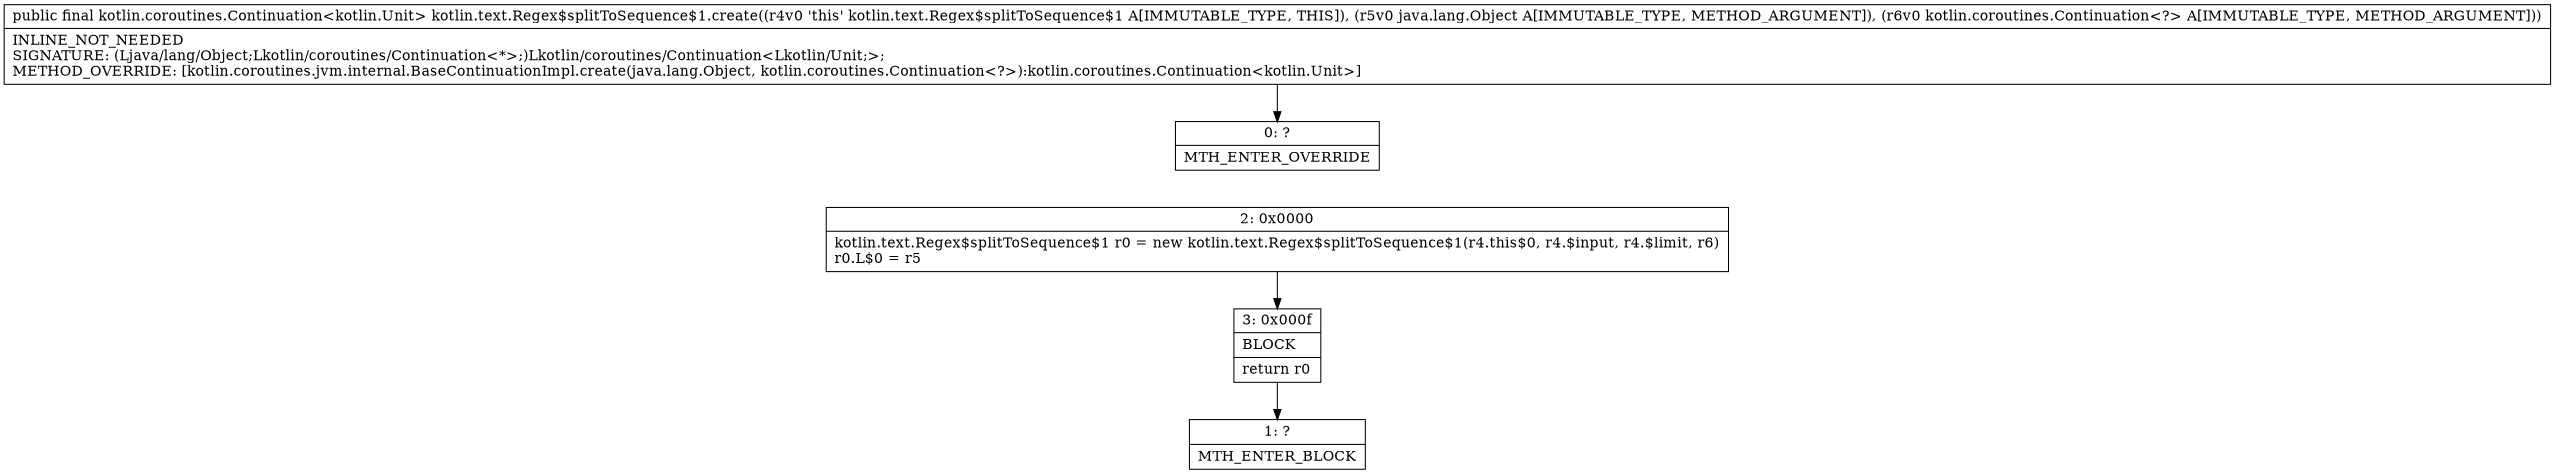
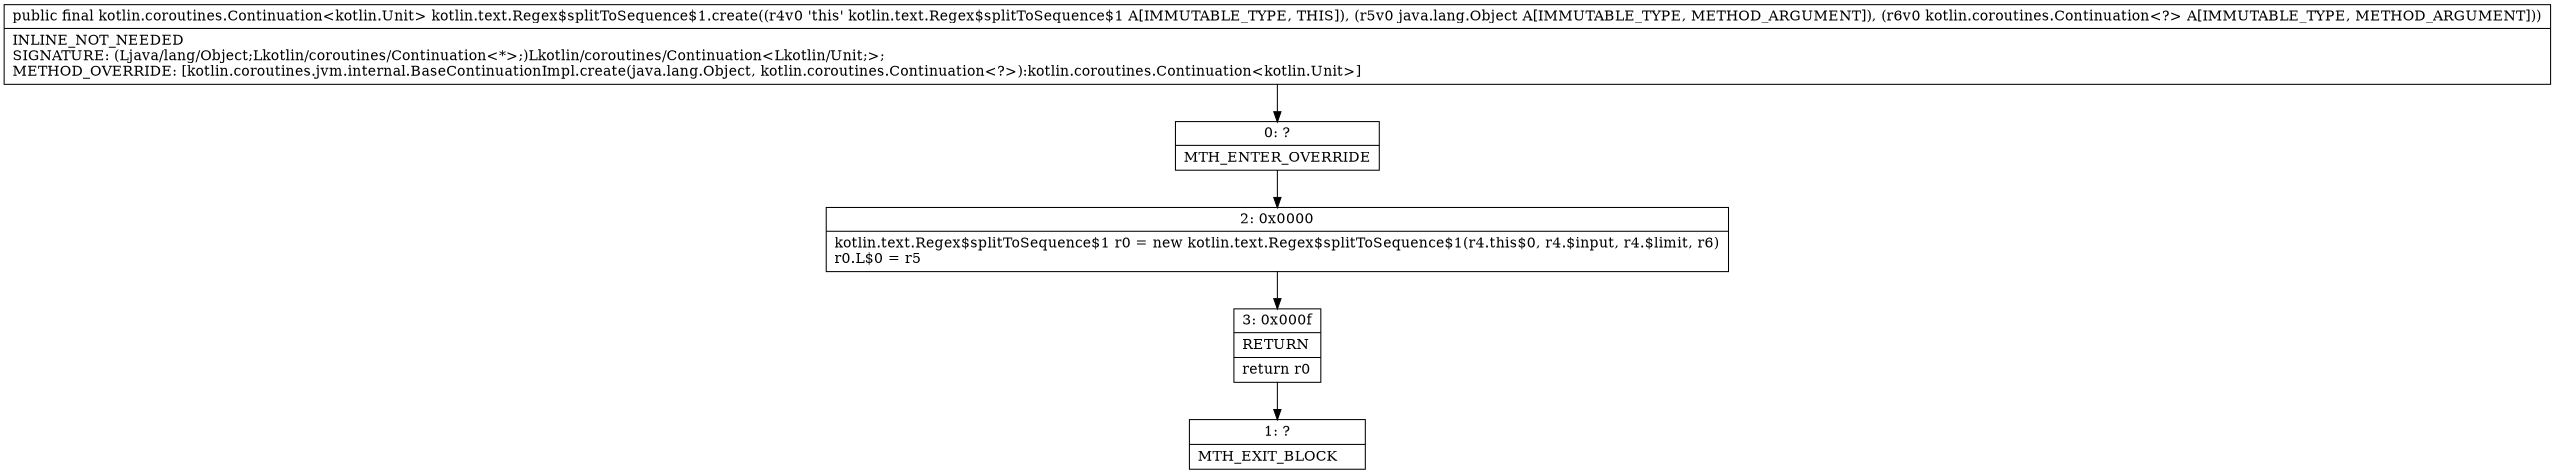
edge "0: ?" -> "2: 0x0000": added
node "3: 0x000f": text "BLOCK" -> "RETURN"
node "1: ?": text "MTH_ENTER_BLOCK" -> "MTH_EXIT_BLOCK"
